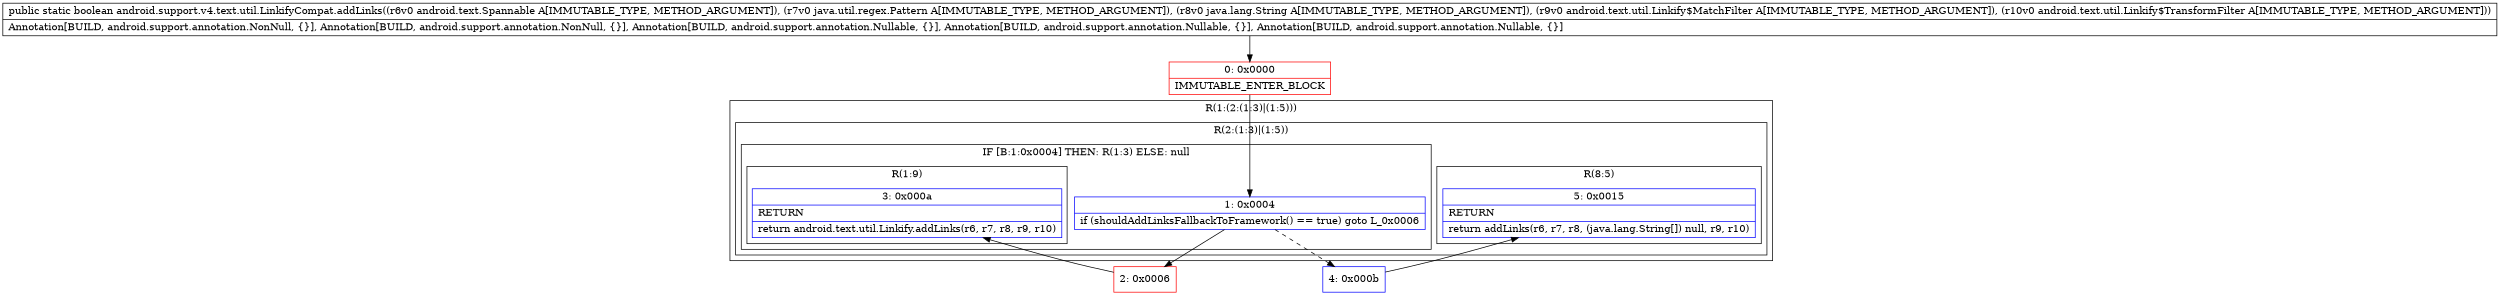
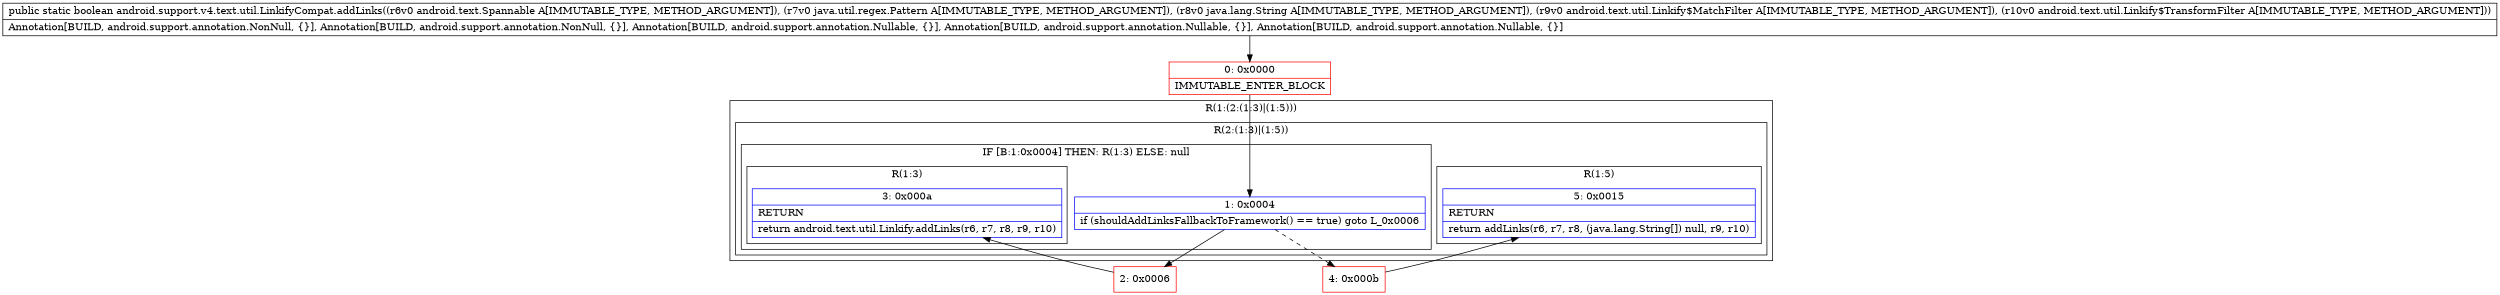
cluster "R(1:9)": label "R(1:9)" -> "R(1:3)"
cluster "R(8:5)": label "R(8:5)" -> "R(1:5)"
node "4: 0x000b": color blue -> red
